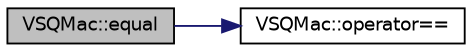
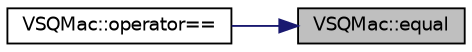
edge "VSQMac::equal" -> "VSQMac::operator==": reversed
